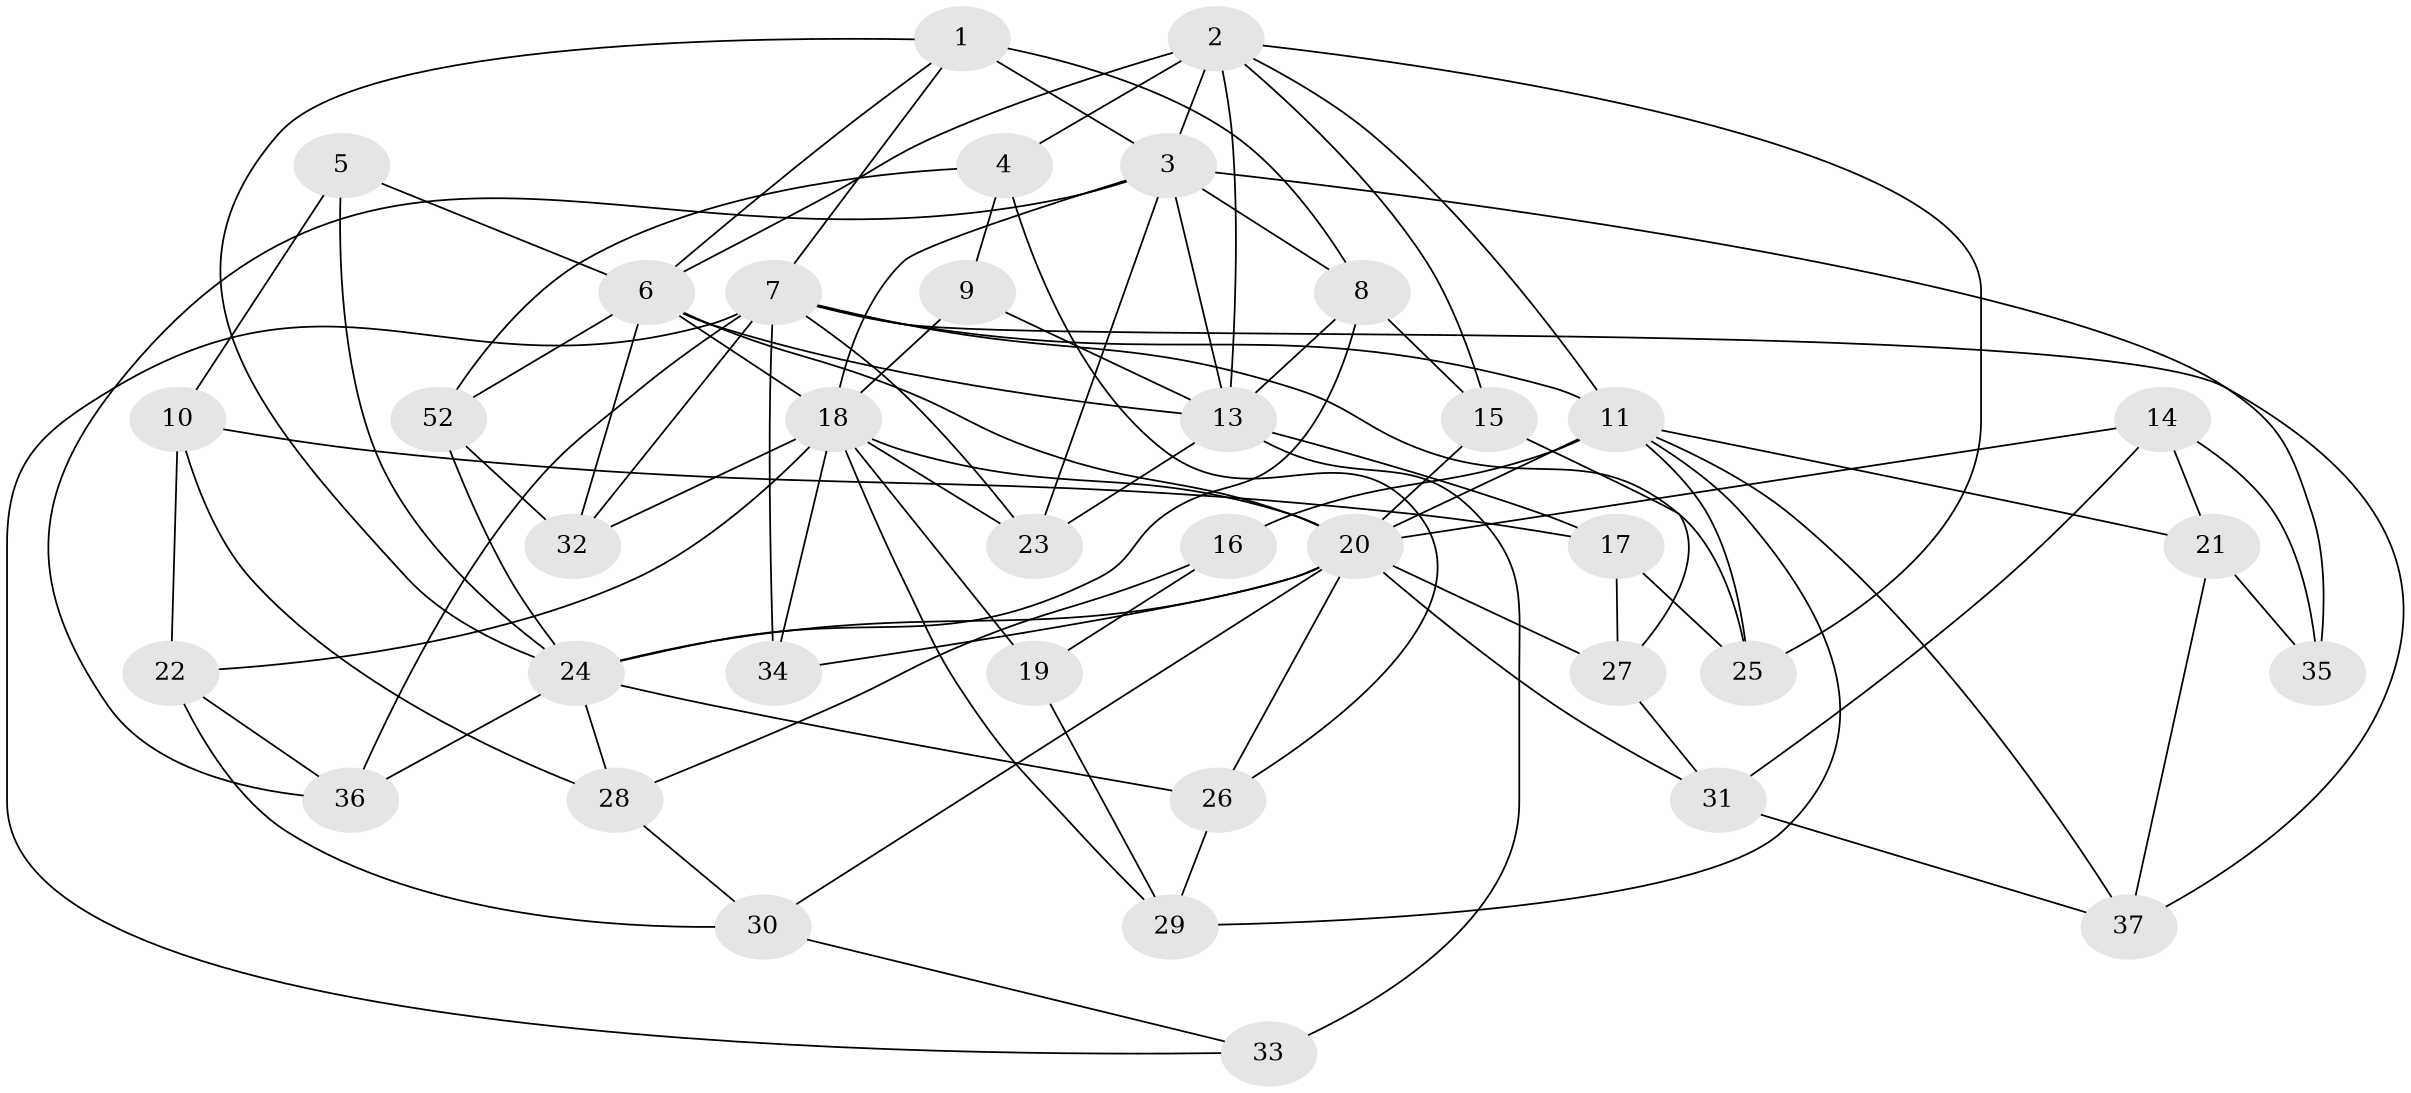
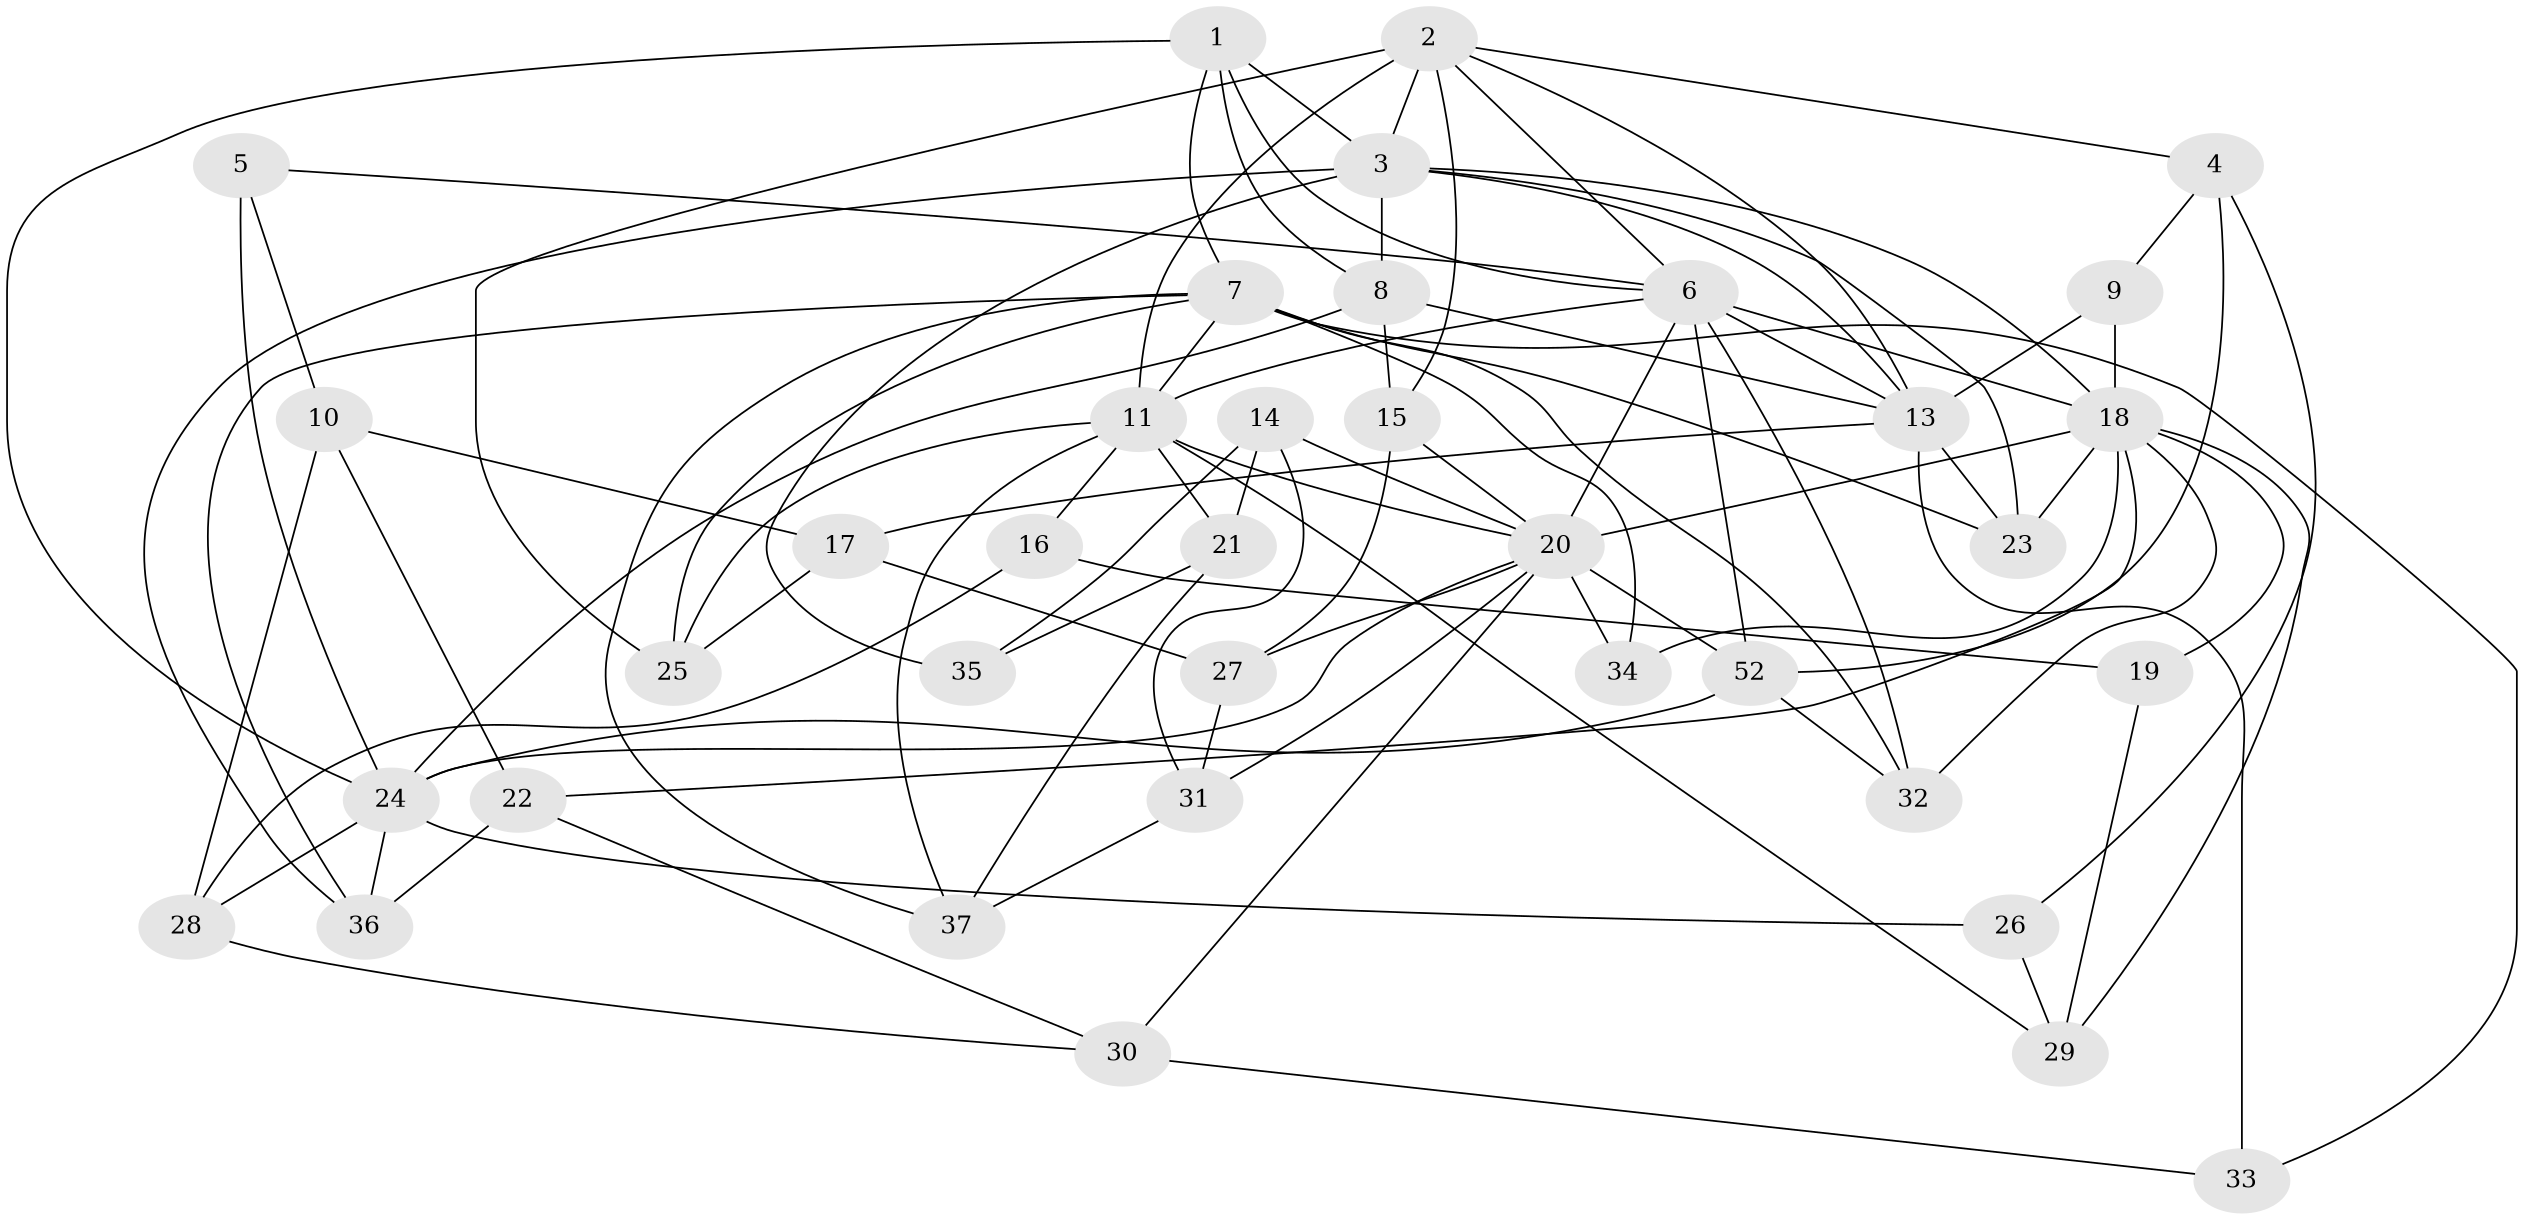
edge "6" -- "11": added
edge "20" -- "26": now "20" -- "52"
